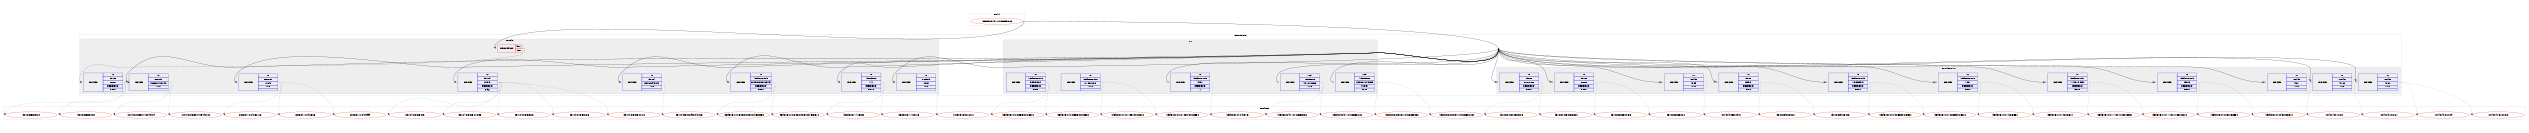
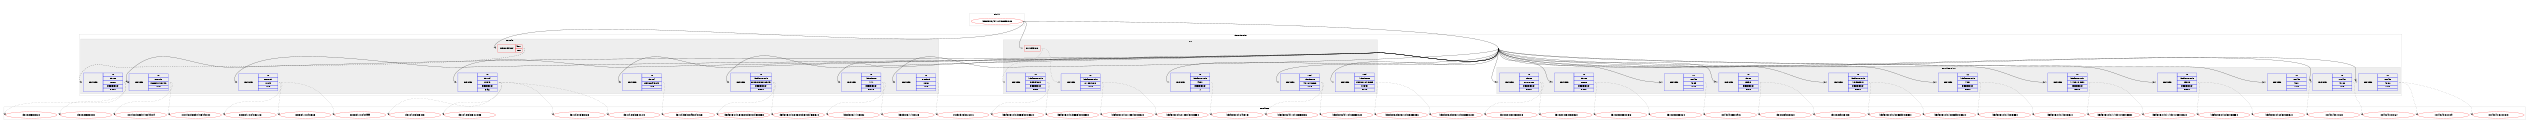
node "any_of_group": added
node "dev-util/cmake-3.13.4": removed
